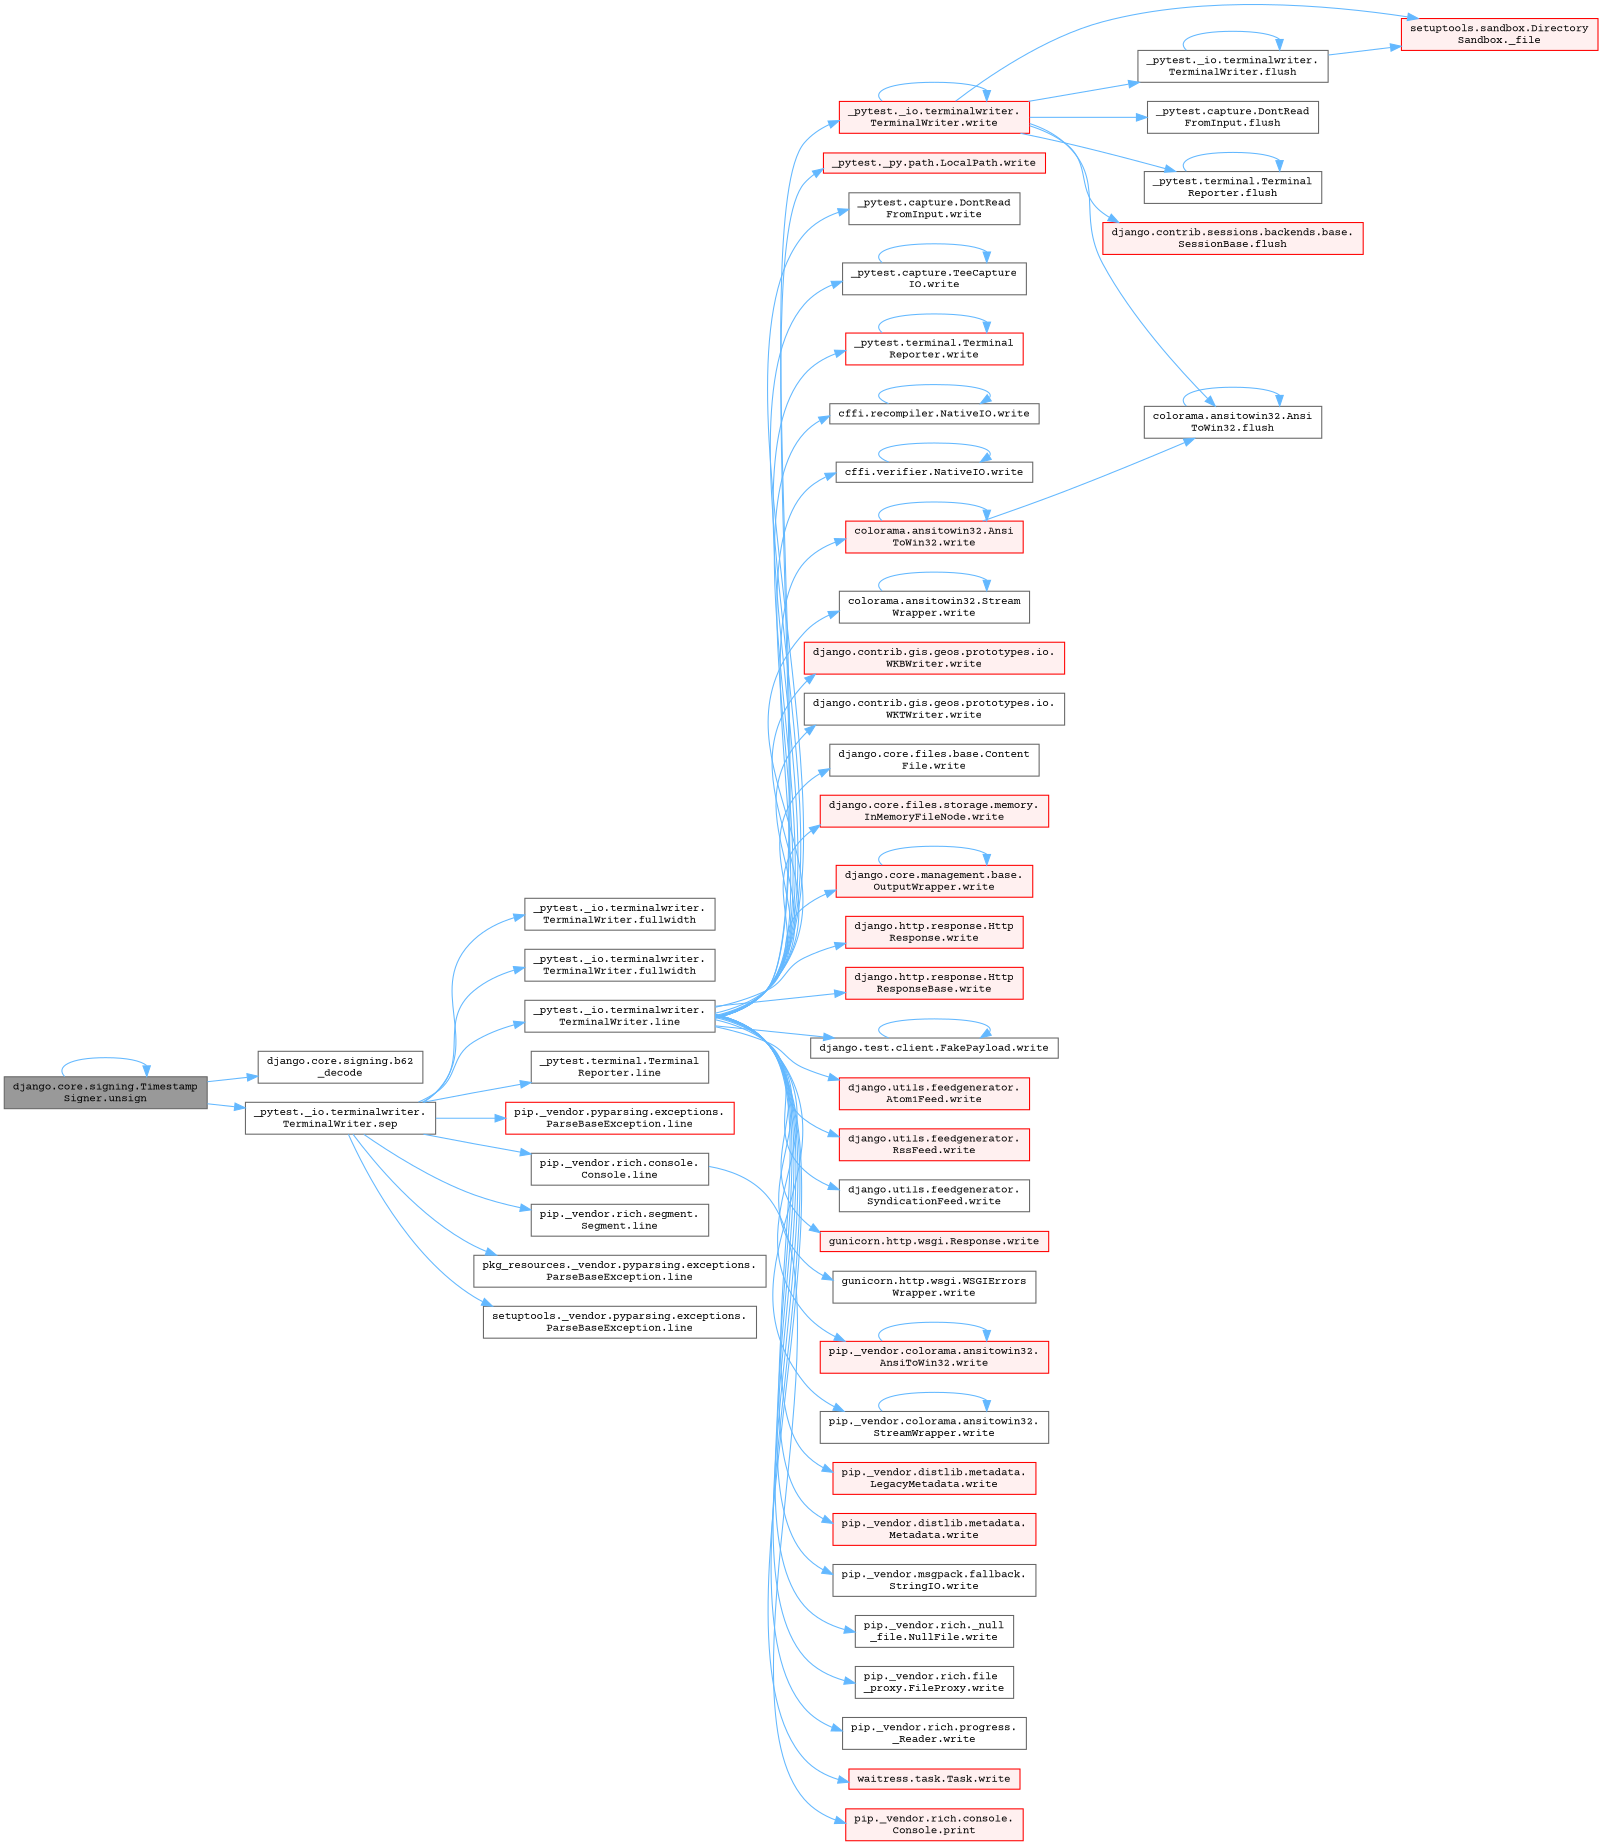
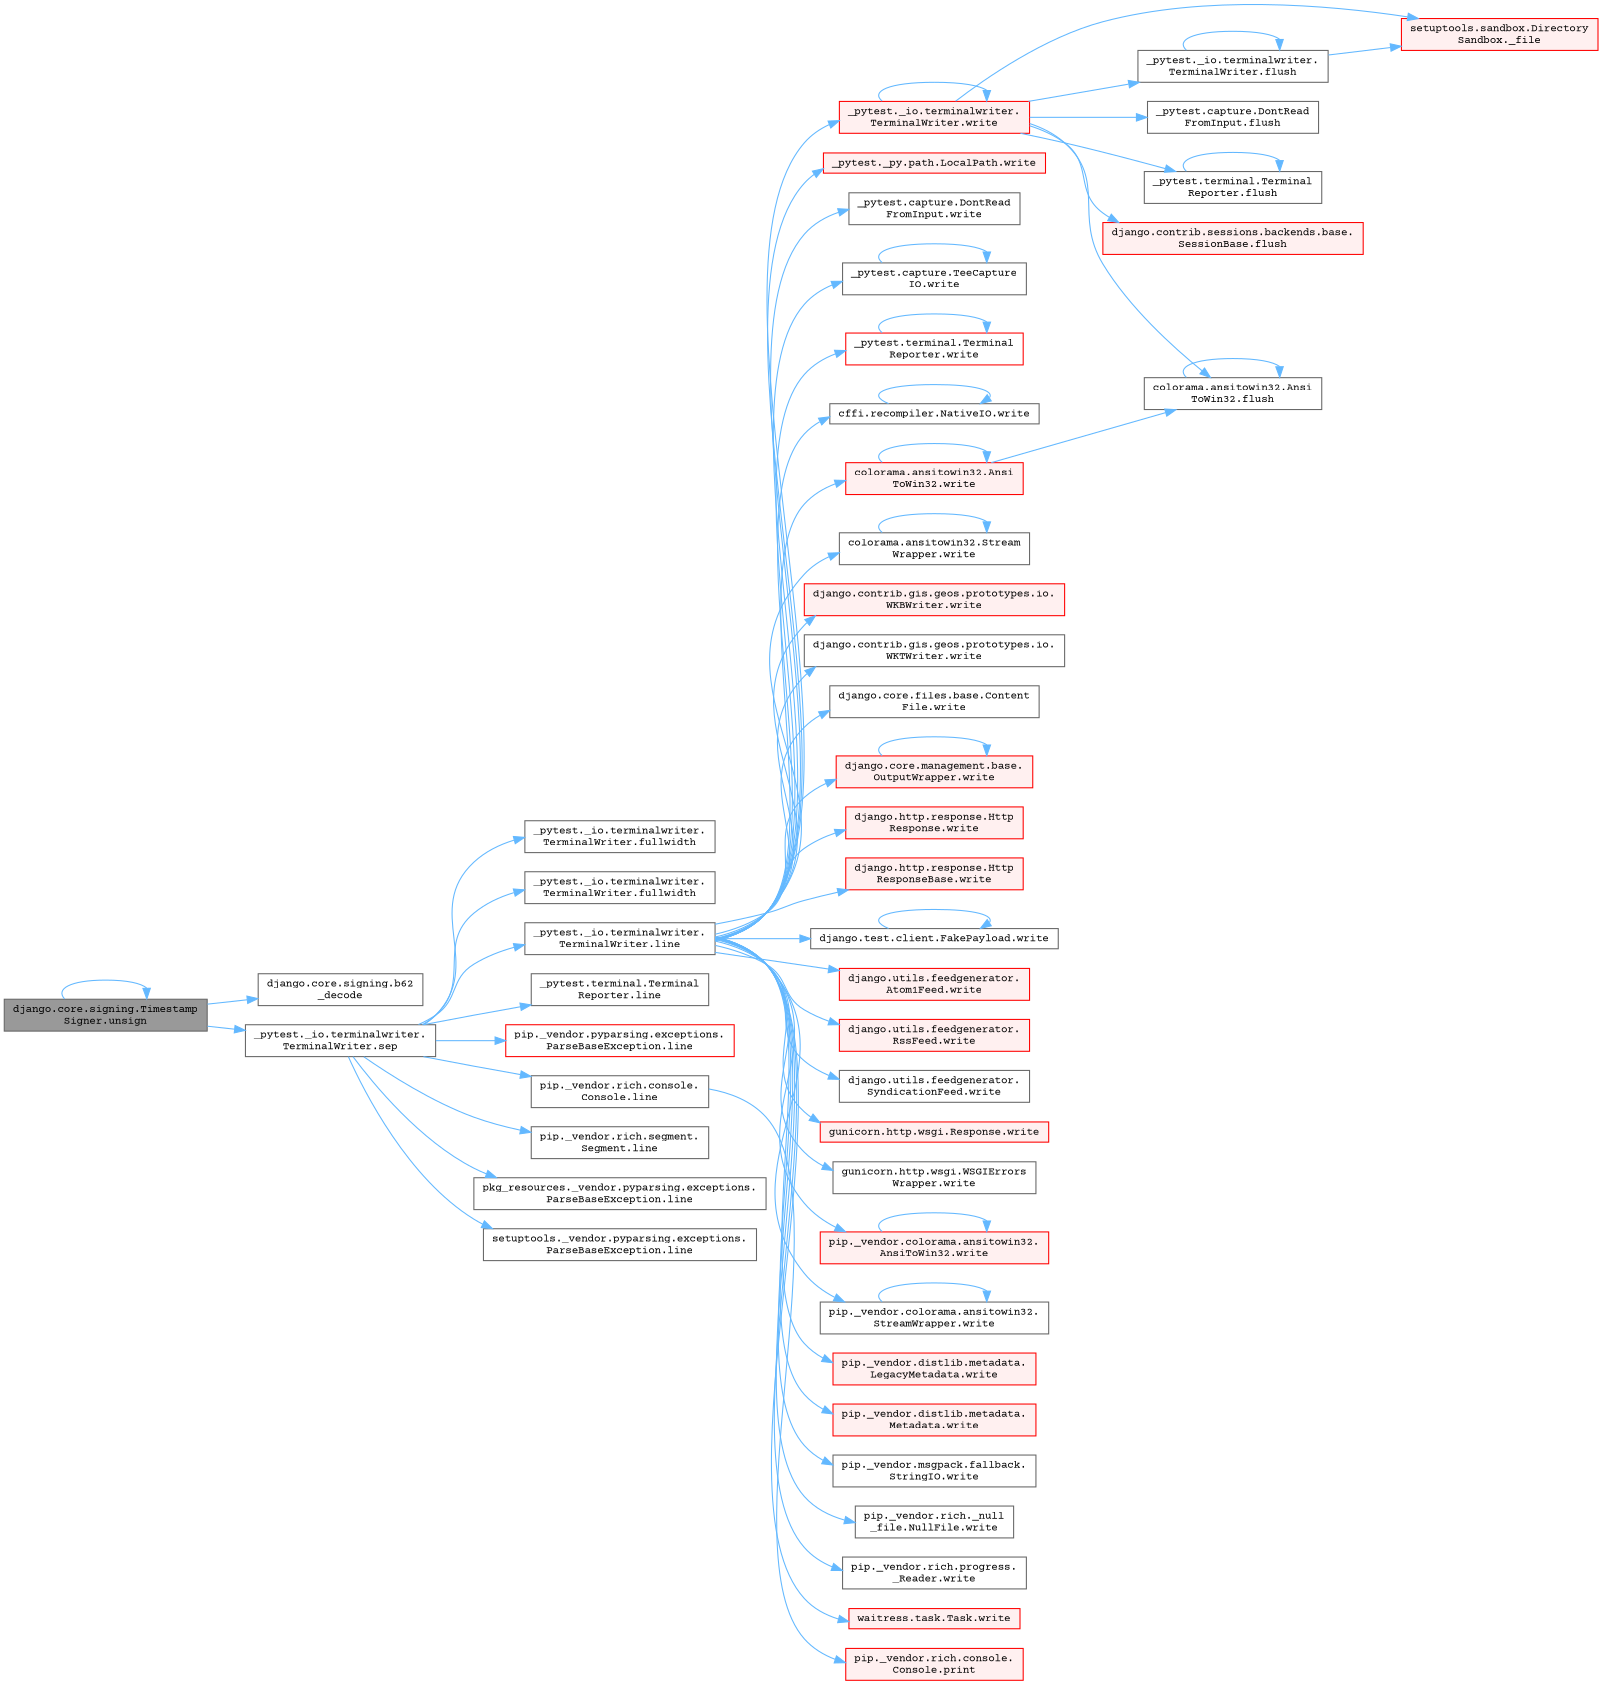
node "cffi.verifier.NativeIO.write": removed
node "django.core.files.storage.memory. InMemoryFileNode.write": removed
node "pip._vendor.rich.file _proxy.FileProxy.write": removed
